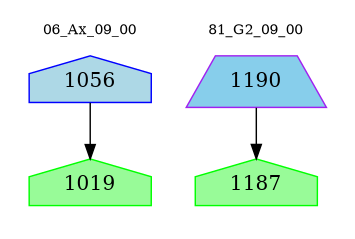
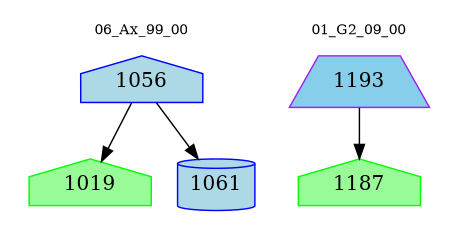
cluster "06_Ax_09_00": label "06_Ax_09_00" -> "06_Ax_99_00"
cluster "81_G2_09_00": label "81_G2_09_00" -> "01_G2_09_00"
node "1190": label "1190" -> "1193"
node "1061": added
